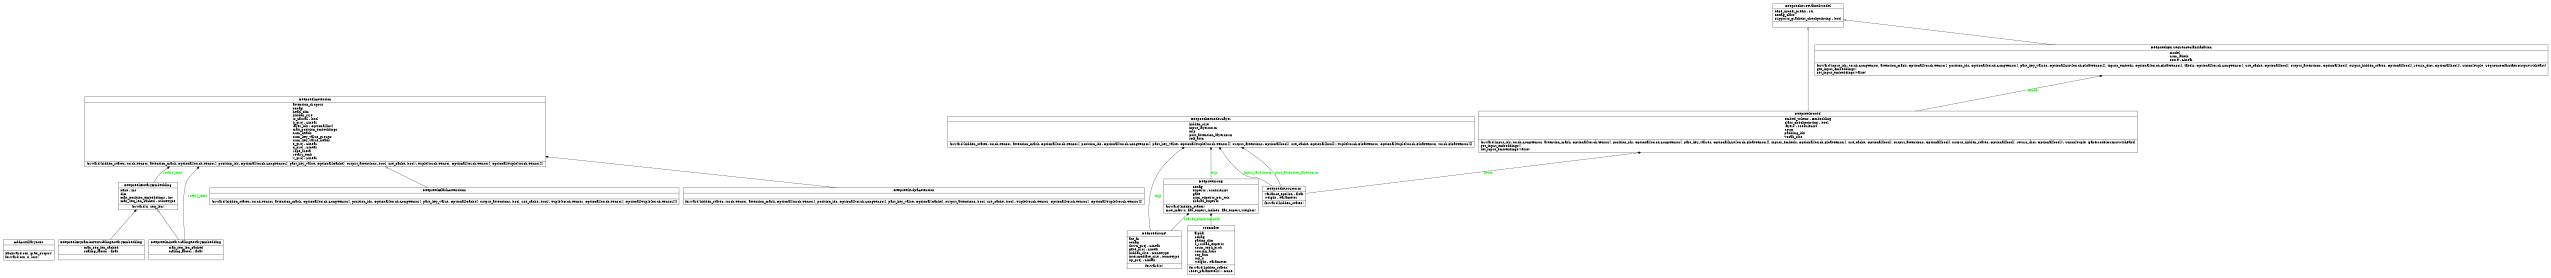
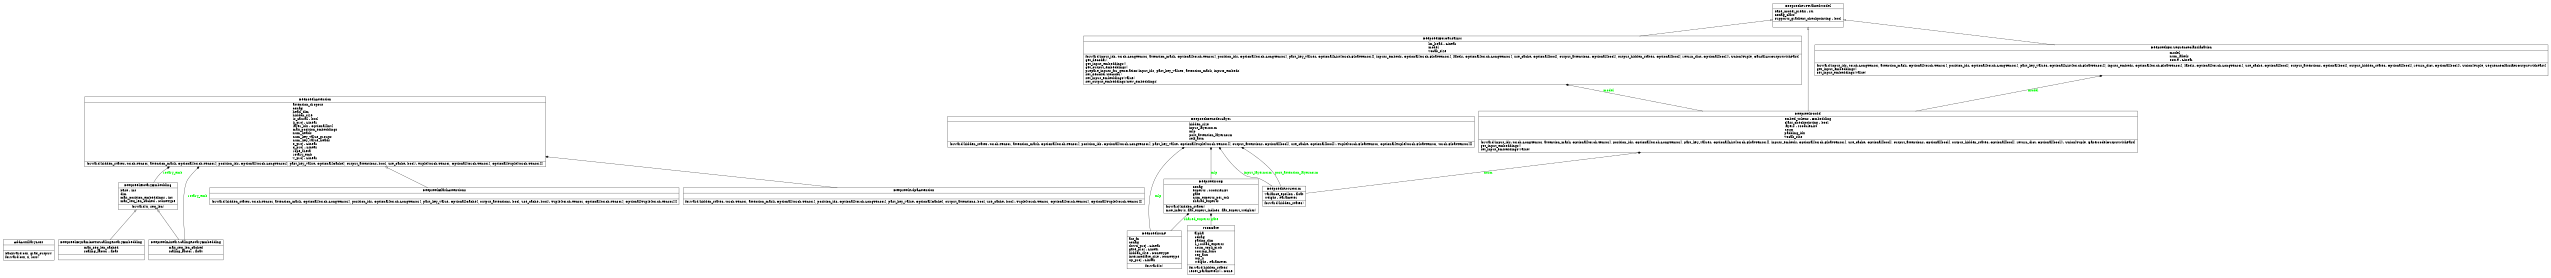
node "DeepseekForCausalLM": added
edge "MoEGate" -> "DeepseekMoE": label "model" -> "gate"
edge "DeepseekDynamicNTKScalingRotaryEmbedding" -> "DeepseekRotaryEmbedding": arrowhead diamond -> empty
